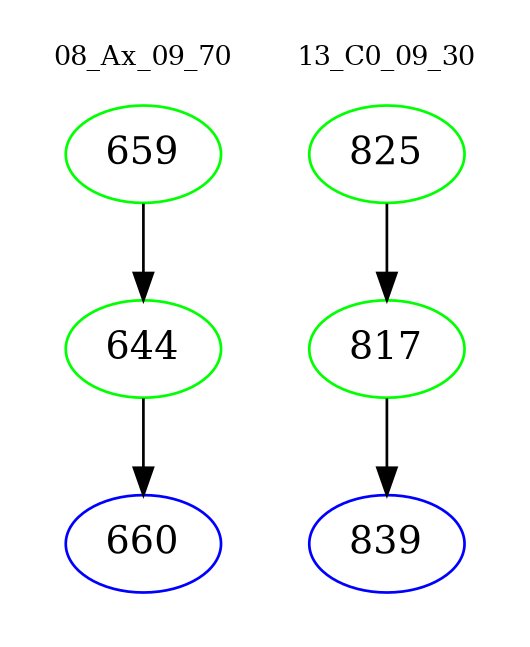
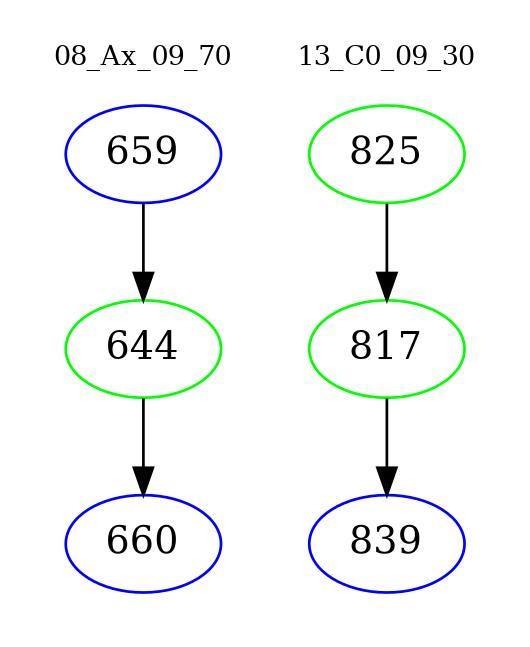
node "659": color green -> blue
